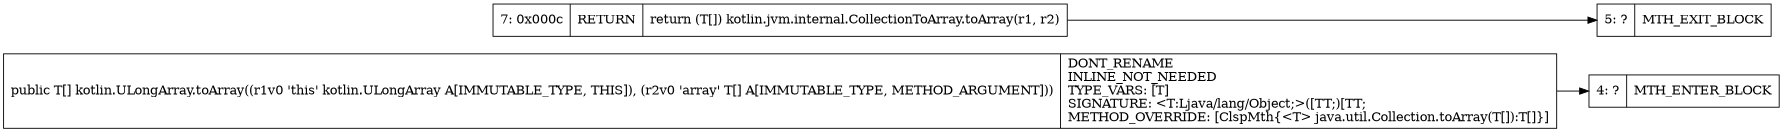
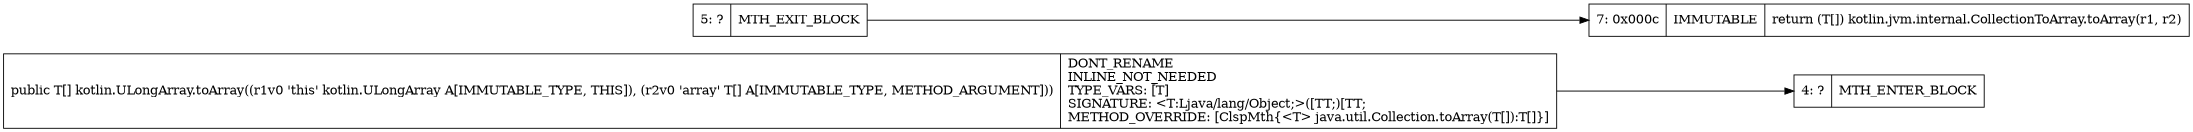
node "7: 0x000c": text "RETURN" -> "IMMUTABLE"
edge "7: 0x000c" -> "5: ?": reversed
